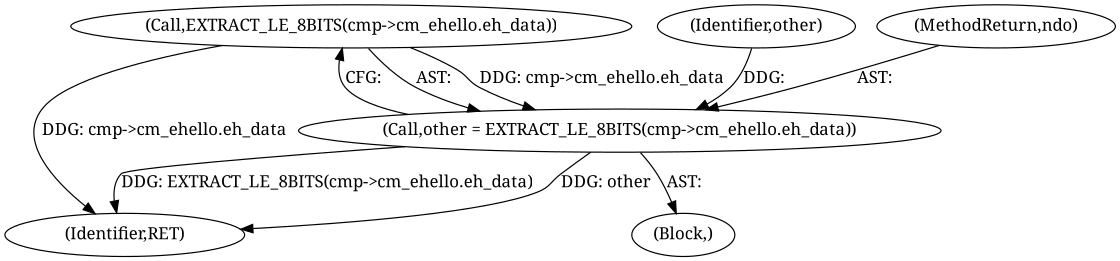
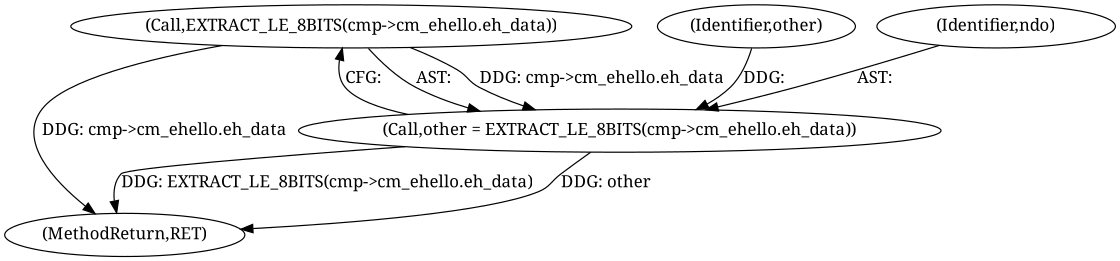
node "(MethodReturn,ndo)": label "(MethodReturn,ndo)" -> "(Identifier,ndo)"
node "(Identifier,RET)": label "(Identifier,RET)" -> "(MethodReturn,RET)"
node "(Block,)": removed
